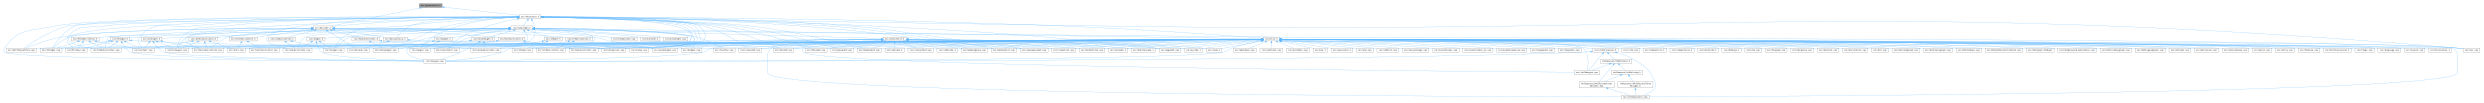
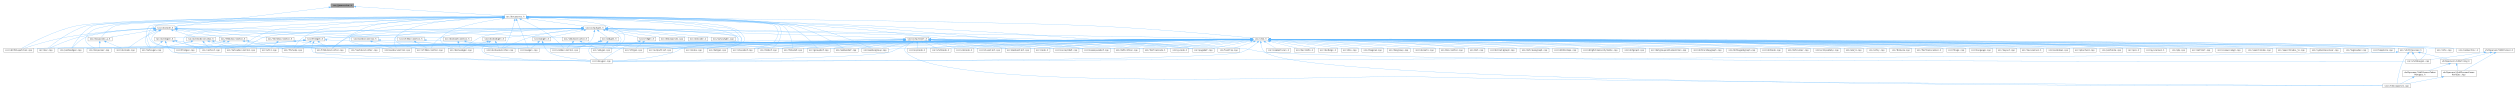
node "src/dotgraph.htmlgen": label "src/dotgraph.htmlgen" -> "src/dotgraph.cpp"
edge "vhdlparser/VhdlParser.h" -> "src/vhdljjparser.h": now "vhdlparser/vhdlstring.h" -> "src/vhdljjparser.h"
